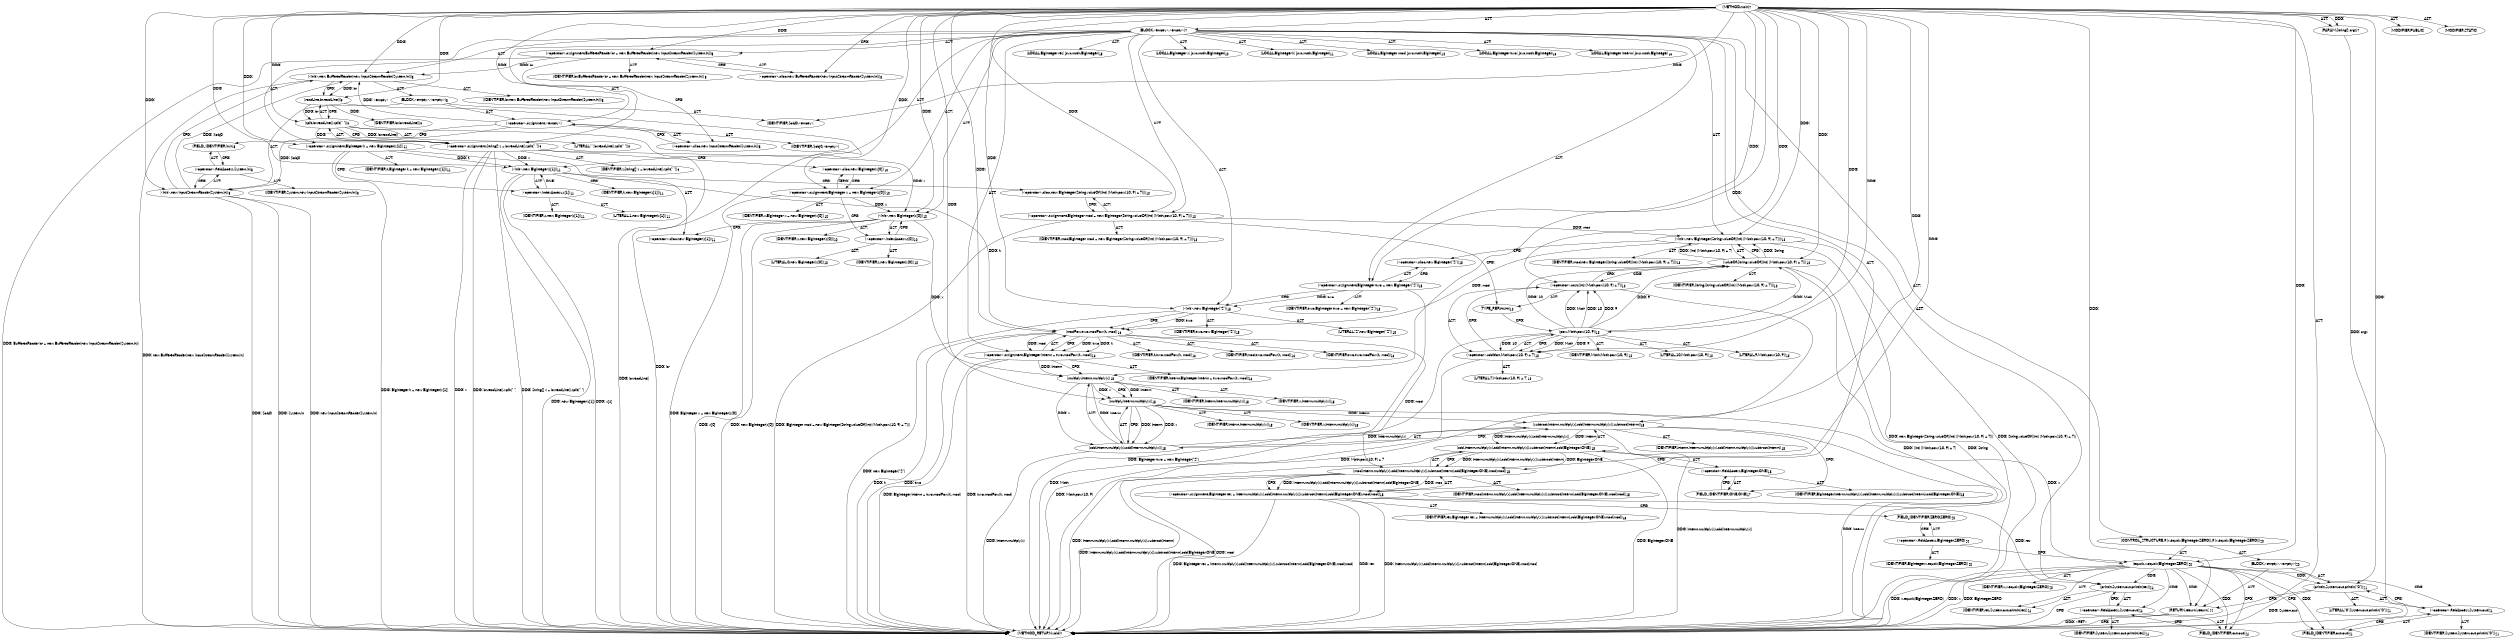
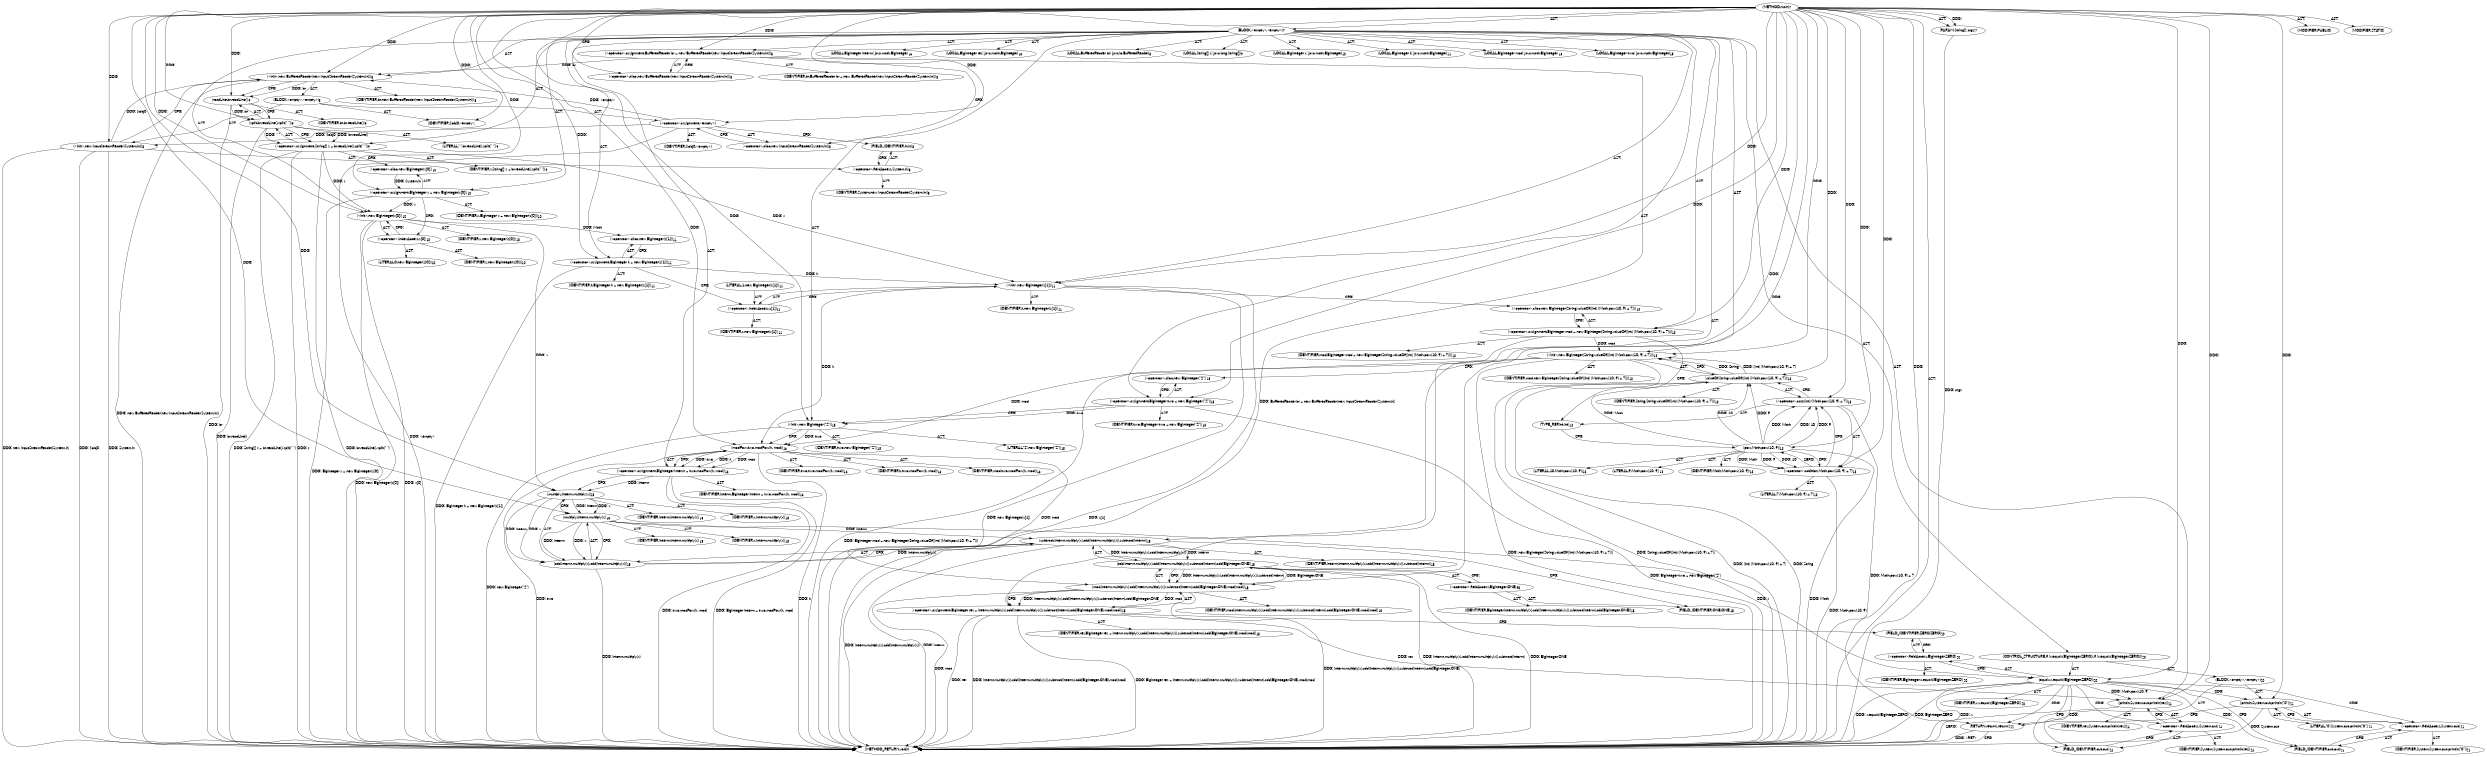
node "(LOCAL,BufferedReader br: java.io.BufferedReader)": added
node "(LOCAL,String[] s: java.lang.String[])": added
edge "(readLine,br.readLine())" -> "(IDENTIFIER,br,br.readLine())": label "DDG: " -> "AST: "
edge "(METHOD,main)" -> "(println,System.out.println(res))": added, label "DDG:"
edge "(<operator>.fieldAccess,System.in)" -> "(<init>,new InputStreamReader(System.in))": removed, label "CFG:"
edge "(<operator>.indexAccess,s[1])" -> "(<init>,new BigInteger(s[1]))": label "ONE: " -> "CFG: "
edge "(<init>,new BigInteger(s[1]))" -> "(IDENTIFIER,k,new BigInteger(s[1]))": label "CFG: " -> "AST: "
edge "(<operator>.assignment,BigInteger x = new BigInteger(s[0]))" -> "(<operator>.alloc,new BigInteger(s[0]))": label "ZERO: " -> "AST: "
edge "(<operator>.alloc,new BigInteger(s[0]))" -> "(<operator>.assignment,BigInteger x = new BigInteger(s[0]))": label "CFG: " -> "DDG: System.in"
edge "(<operator>.indexAccess,s[1])" -> "(LITERAL,1,new BigInteger(s[1]))": reversed
edge "(<init>,new BigInteger(s[0]))" -> "(<operator>.alloc,new BigInteger(s[1]))": label "CFG: " -> "DDG: Math"
edge "(<operator>.alloc,new BigInteger(s[1]))" -> "(<operator>.assignment,BigInteger k = new BigInteger(s[1]))": added, label "CFG:"
edge "(valueOf,String.valueOf((int) (Math.pow(10, 9) + 7)))" -> "(<operator>.cast,(int) (Math.pow(10, 9) + 7))": label "CDG: " -> "AST: "
edge "(<operator>.addition,Math.pow(10, 9) + 7)" -> "(pow,Math.pow(10, 9))": label "AST: " -> "ZERO: "
node "(<operator>.fieldAccess,BigInteger.ONE)": text "18" -> "98"
edge "(FIELD_IDENTIFIER,ONE,ONE)" -> "(<operator>.fieldAccess,BigInteger.ONE)": removed, label "CFG:"
edge "(<operator>.assignment,<empty>)" -> "(METHOD_RETURN,void)": added, label "DDG: <empty>"
node "(FIELD_IDENTIFIER,ONE,ONE)": text "17" -> "18"
edge "(equals,x.equals(BigInteger.ZERO))" -> "(println,System.out.println(res))": label "CDG: " -> "DDG: Math.pow(10, 9)"
edge "(equals,x.equals(BigInteger.ZERO))" -> "(IDENTIFIER,res,System.out.println(res))": now "(equals,x.equals(BigInteger.ZERO))" -> "(<operator>.fieldAccess,BigInteger.ZERO)"
edge "(println,System.out.println(res))" -> "(METHOD_RETURN,void)": label "CFG: " -> "ZERO: "
